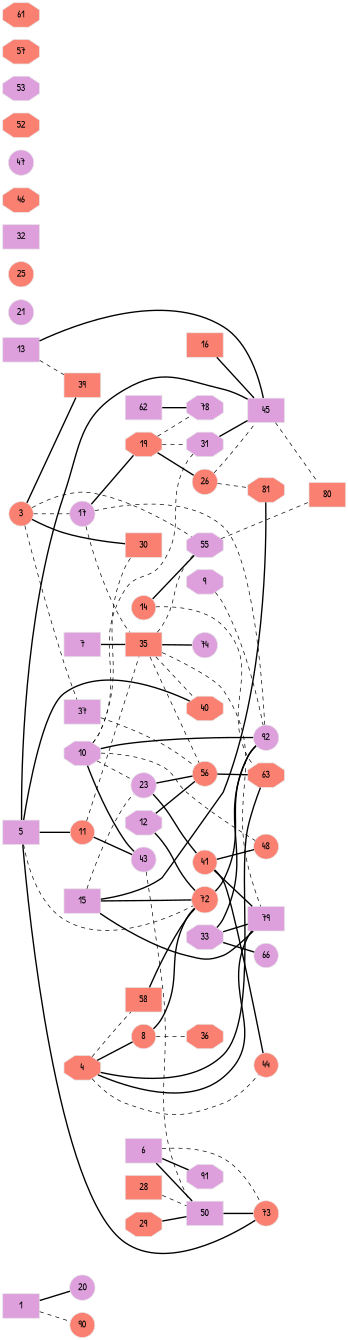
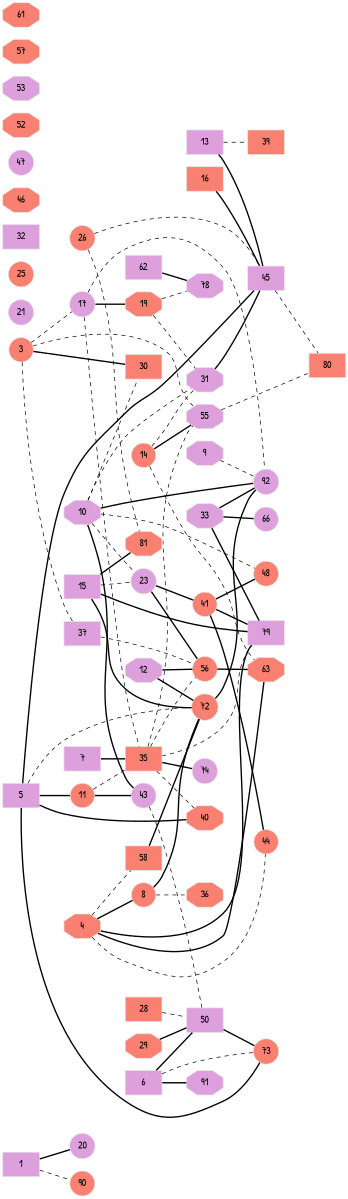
edge "31" -- "14": added
edge "39" -- "3": removed
edge "19" -- "26": removed
